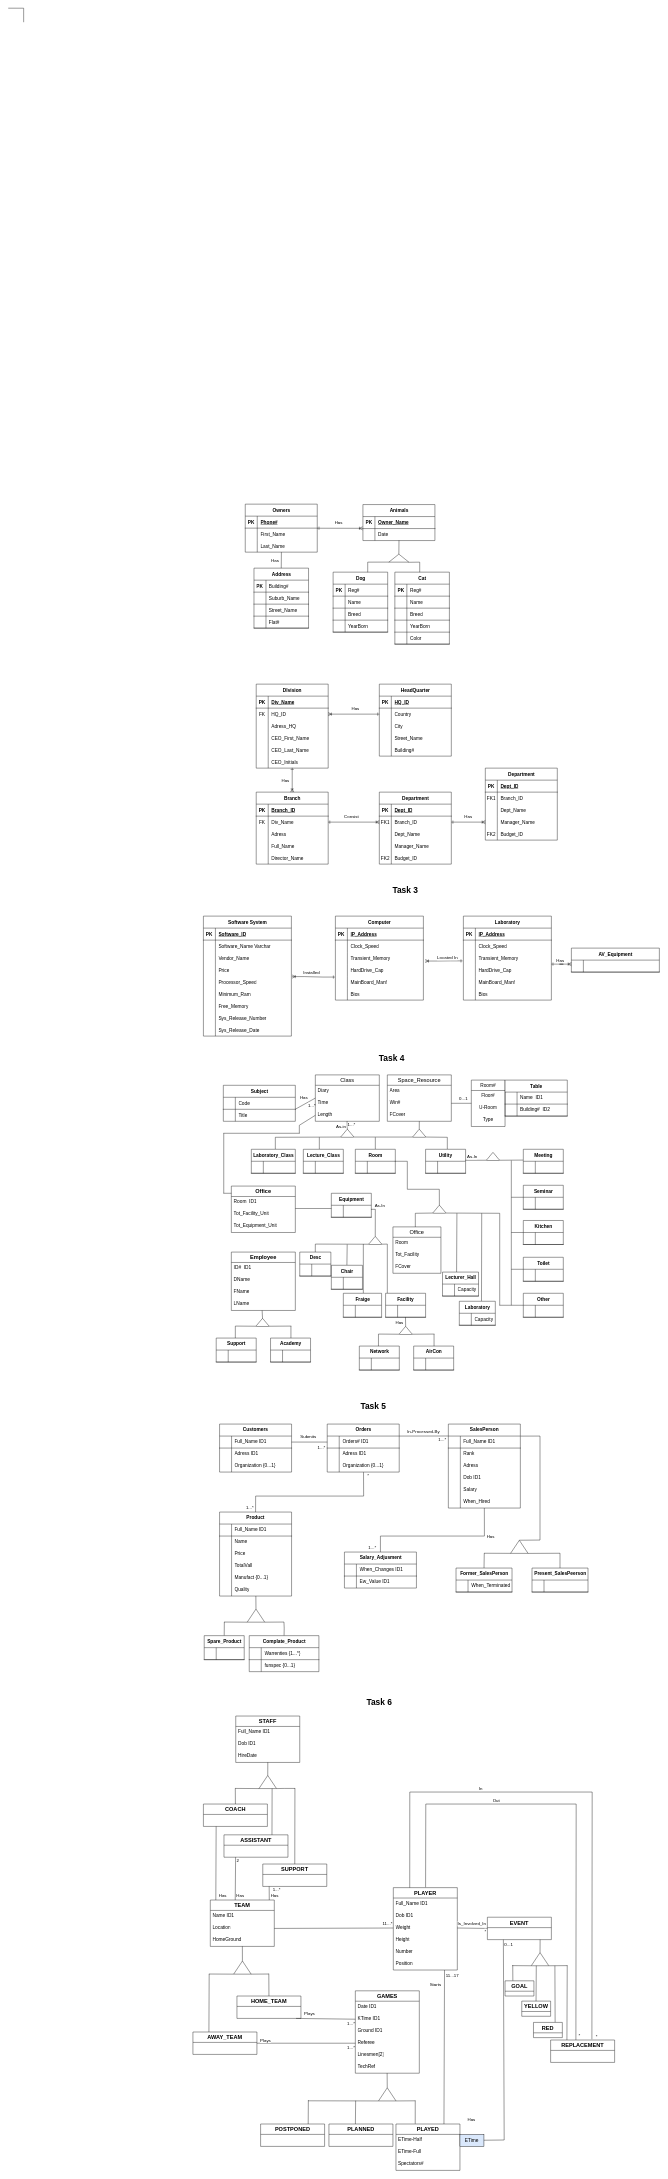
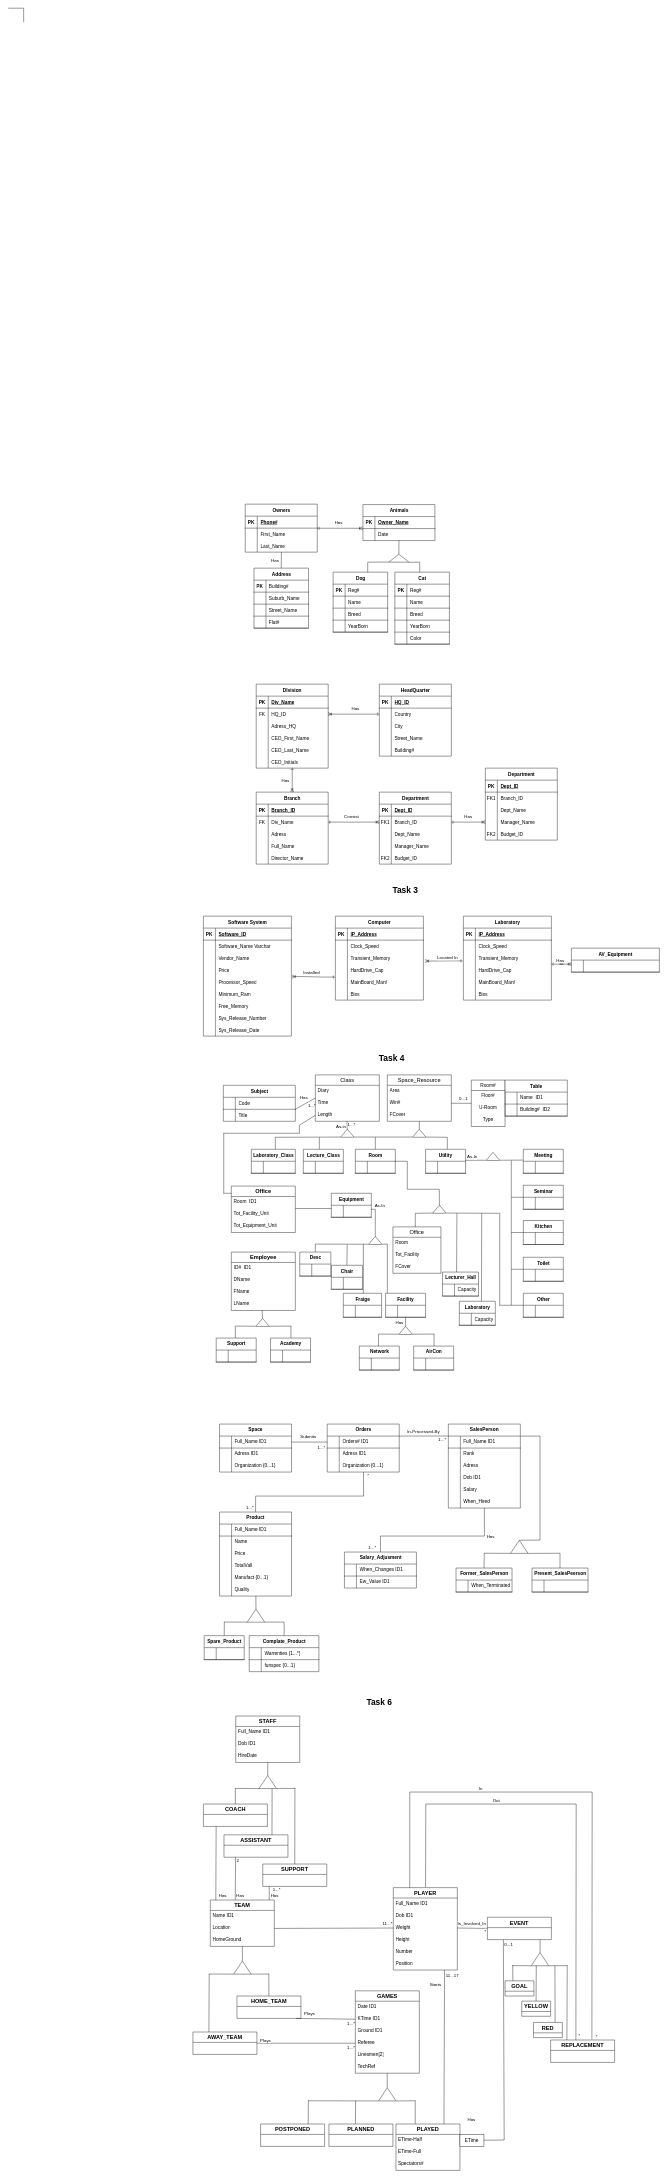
node "Task 5": removed
node "Customers": label "Customers" -> "Space"
node "ETime": fillcolor #dae8fc -> #ffffff
